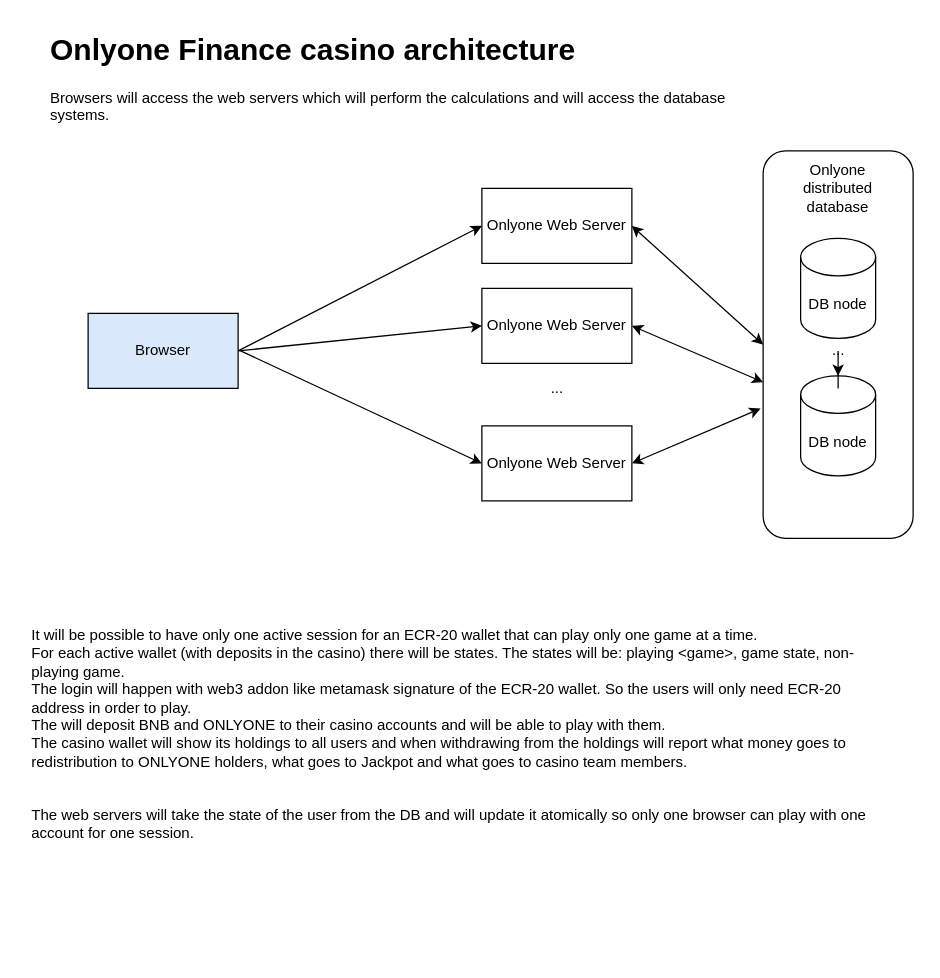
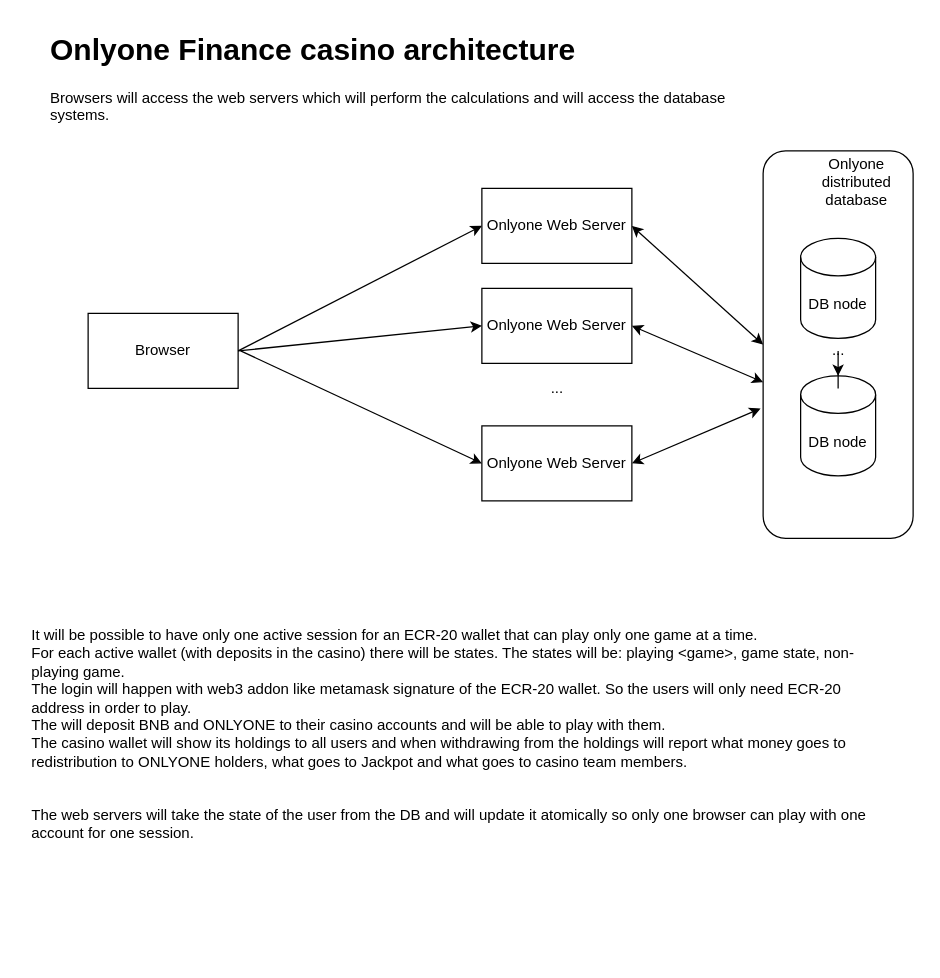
node "Onlyone distributed database": moved (838, 188) -> (857, 182)
node "Browser": fillcolor #dae8fc -> #ffffff
